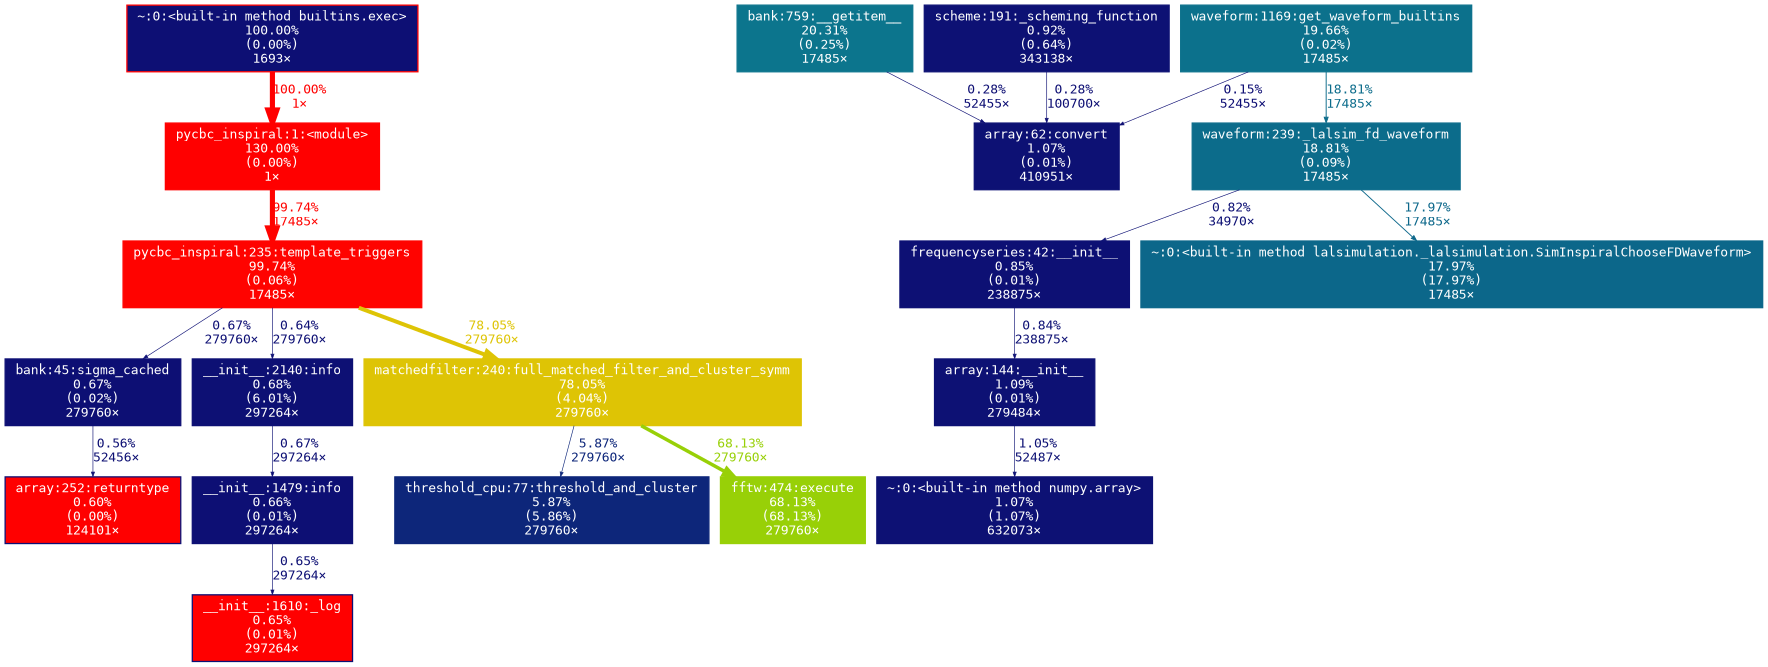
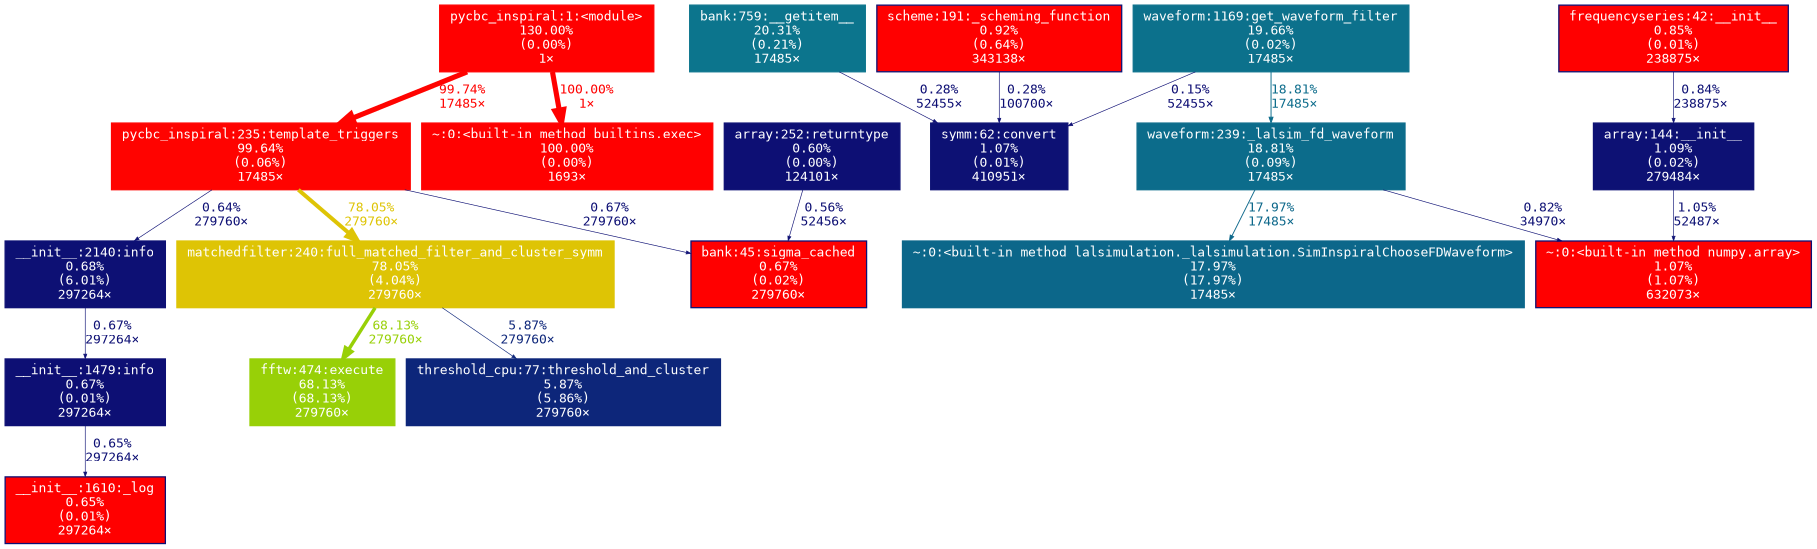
node "~:0:<built-in method builtins.exec> 100.00% (0.00%) 1693×": fillcolor #0d0f74 -> #ff0000
node "bank:759:__getitem__ 20.31% (0.25%) 17485×": label "bank:759:__getitem__ 20.31% (0.25%) 17485×" -> "bank:759:__getitem__ 20.31% (0.21%) 17485×"
node "scheme:191:_scheming_function 0.92% (0.64%) 343138×": fillcolor #0d1174 -> #ff0000
node "waveform:1169:get_waveform_builtins 19.66% (0.02%) 17485×": label "waveform:1169:get_waveform_builtins 19.66% (0.02%) 17485×" -> "waveform:1169:get_waveform_filter 19.66% (0.02%) 17485×"
edge "~:0:<built-in method builtins.exec> 100.00% (0.00%) 1693×" -> "pycbc_inspiral:1:<module> 130.00% (0.00%) 1×": reversed
node "array:62:convert 1.07% (0.01%) 410951×": label "array:62:convert 1.07% (0.01%) 410951×" -> "symm:62:convert 1.07% (0.01%) 410951×"
edge "waveform:239:_lalsim_fd_waveform 18.81% (0.09%) 17485×" -> "frequencyseries:42:__init__ 0.85% (0.01%) 238875×": now "waveform:239:_lalsim_fd_waveform 18.81% (0.09%) 17485×" -> "~:0:<built-in method numpy.array> 1.07% (1.07%) 632073×"
node "pycbc_inspiral:235:template_triggers 99.74% (0.06%) 17485×": label "pycbc_inspiral:235:template_triggers 99.74% (0.06%) 17485×" -> "pycbc_inspiral:235:template_triggers 99.64% (0.06%) 17485×"
node "frequencyseries:42:__init__ 0.85% (0.01%) 238875×": fillcolor #0d1074 -> #ff0000
node "bank:45:sigma_cached 0.67% (0.02%) 279760×": fillcolor #0d0f74 -> #ff0000
node "array:144:__init__ 1.09% (0.01%) 279484×": label "array:144:__init__ 1.09% (0.01%) 279484×" -> "array:144:__init__ 1.09% (0.02%) 279484×"
edge "bank:45:sigma_cached 0.67% (0.02%) 279760×" -> "array:252:returntype 0.60% (0.00%) 124101×": reversed
node "array:252:returntype 0.60% (0.00%) 124101×": fillcolor #ff0000 -> #0d0f74
node "__init__:1479:info 0.66% (0.01%) 297264×": label "__init__:1479:info 0.66% (0.01%) 297264×" -> "__init__:1479:info 0.67% (0.01%) 297264×"
node "~:0:<built-in method numpy.array> 1.07% (1.07%) 632073×": fillcolor #0d1174 -> #ff0000
